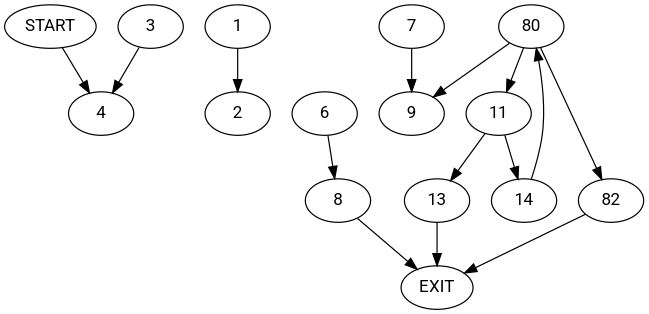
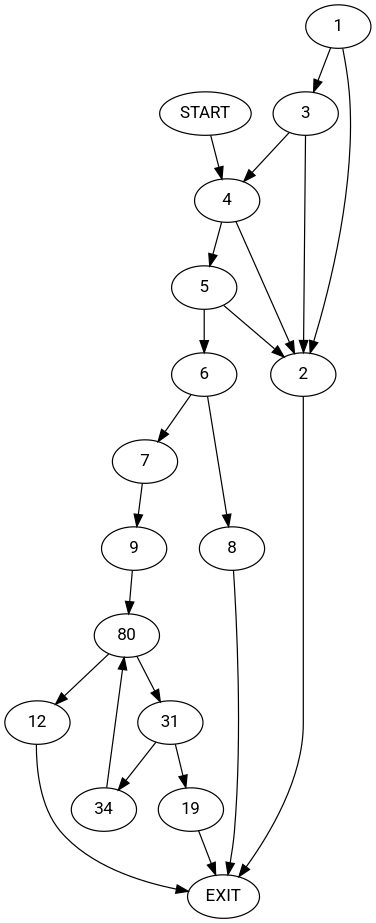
edge "1" -> "3": added
edge "80" -> "9": reversed
node "11": label "11" -> "31"
node "13": label "13" -> "19"
node "14": label "14" -> "34"
node "82": label "82" -> "12"
edge "3" -> "2": added
edge "4" -> "2": added
node "5": added
edge "6" -> "7": added
edge "2" -> "EXIT": added
